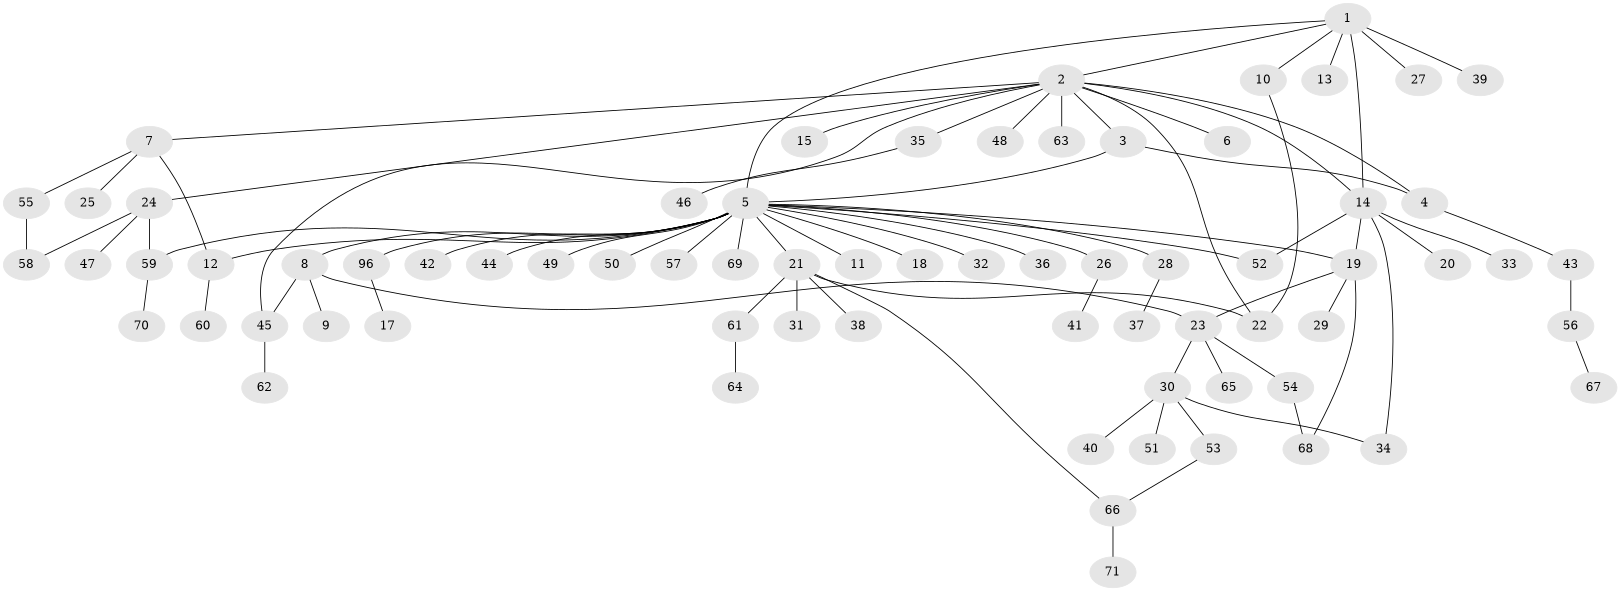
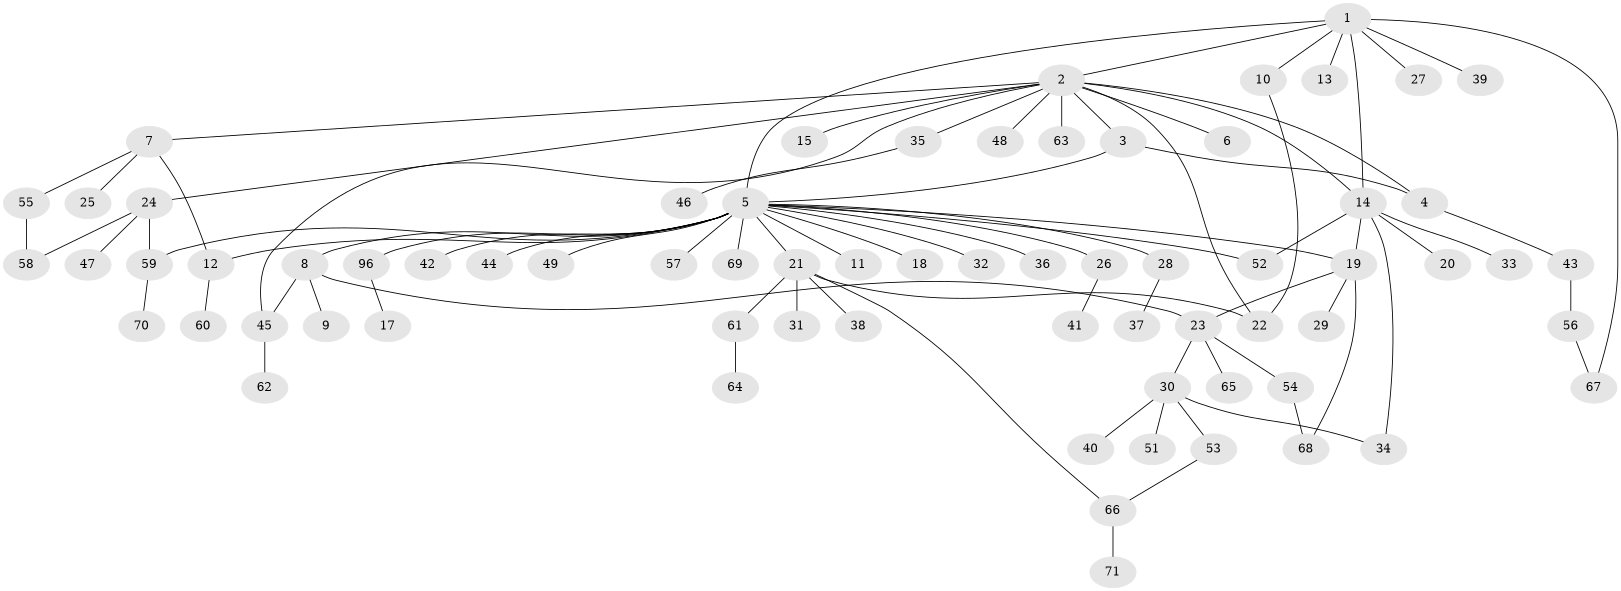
edge "1" -- "67": added
node "50": removed
